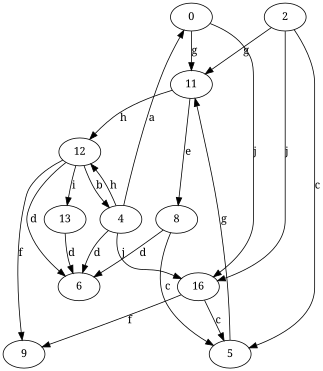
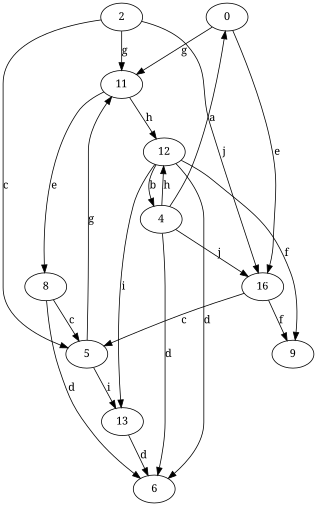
edge "0" -> "16": label "j" -> "e"
edge "5" -> "13": added, label "i"
